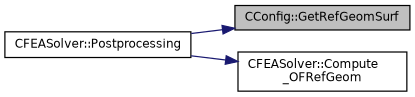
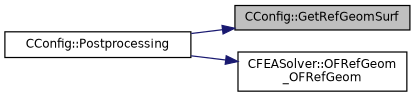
node "CFEASolver::Postprocessing": label "CFEASolver::Postprocessing" -> "CConfig::Postprocessing"
node "CFEASolver::Compute _OFRefGeom": label "CFEASolver::Compute _OFRefGeom" -> "CFEASolver::OFRefGeom _OFRefGeom"
